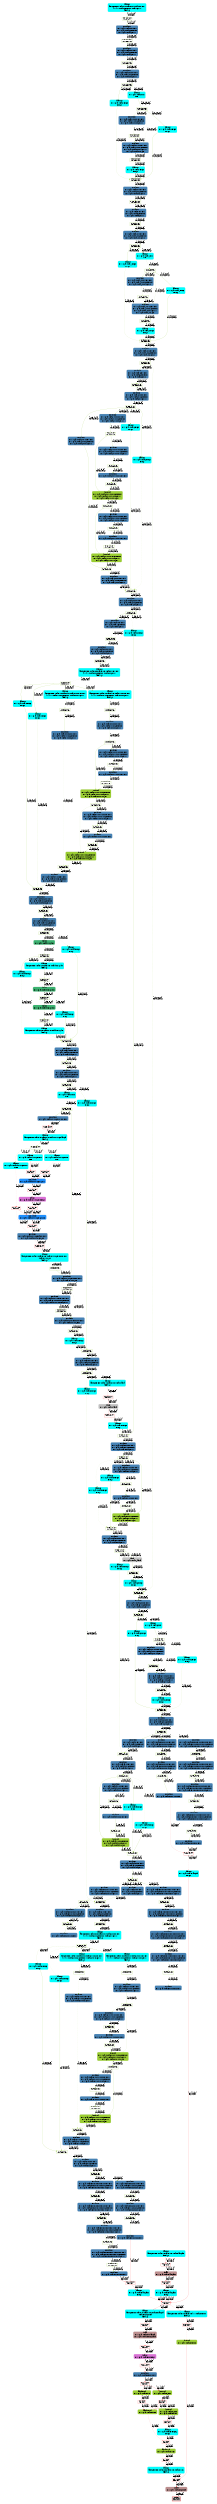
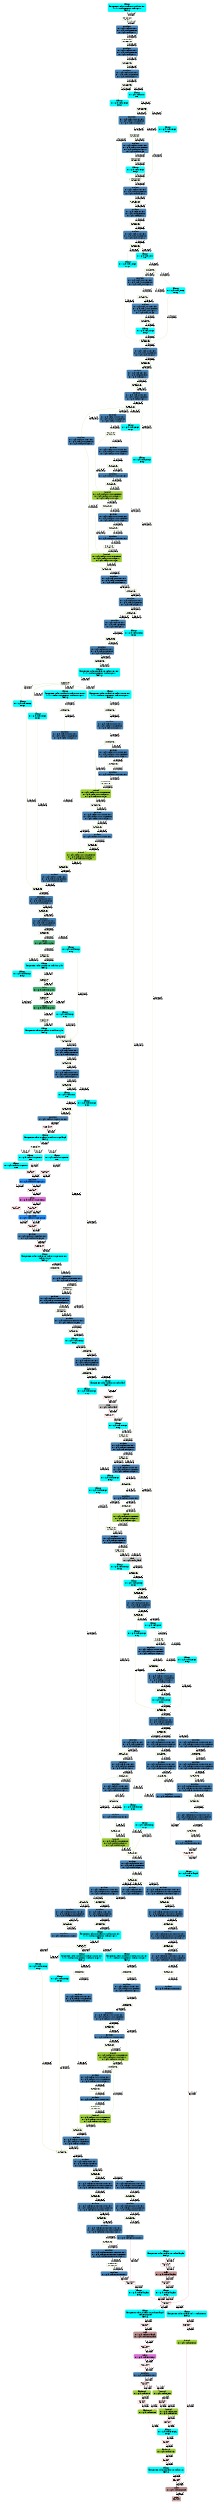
node "[1, 3, 640, 640] Input8 NCHW": label "[1, 3, 640, 640] Input8 NCHW" -> "[1, 3, 640, 640] Int8 NCHW"
